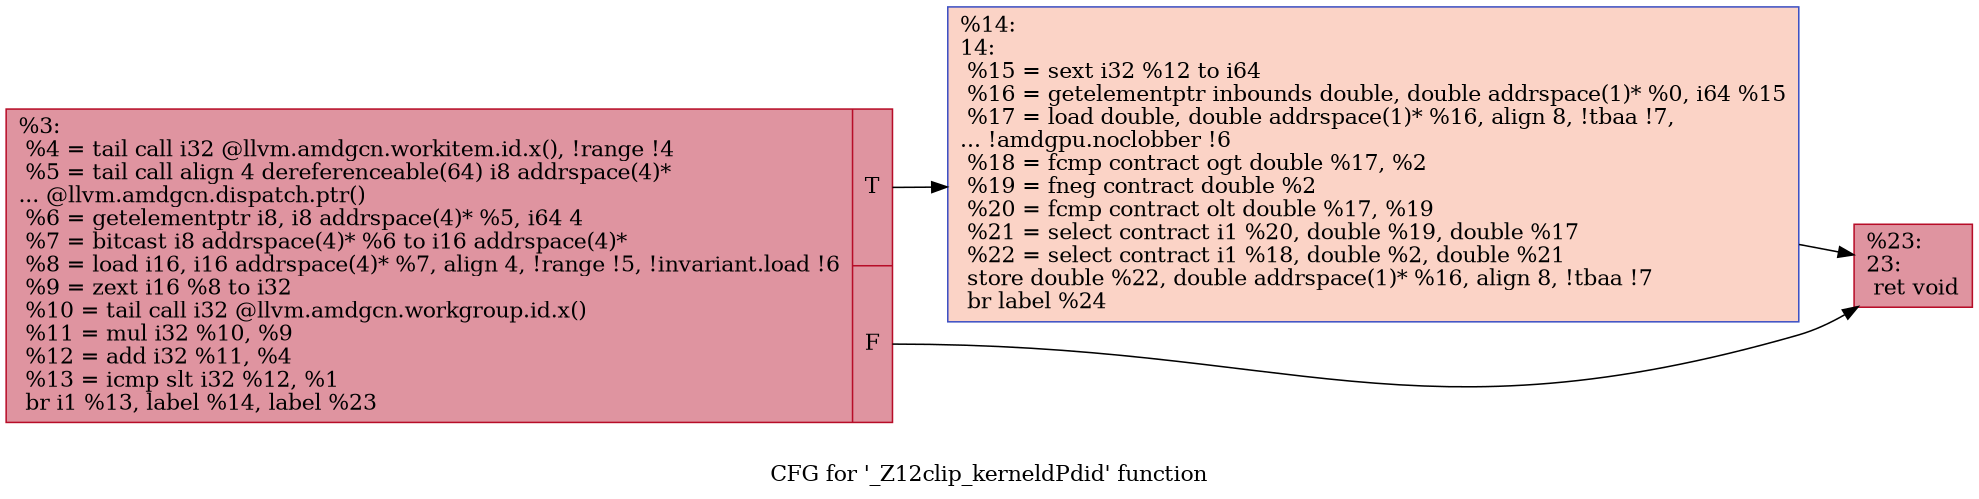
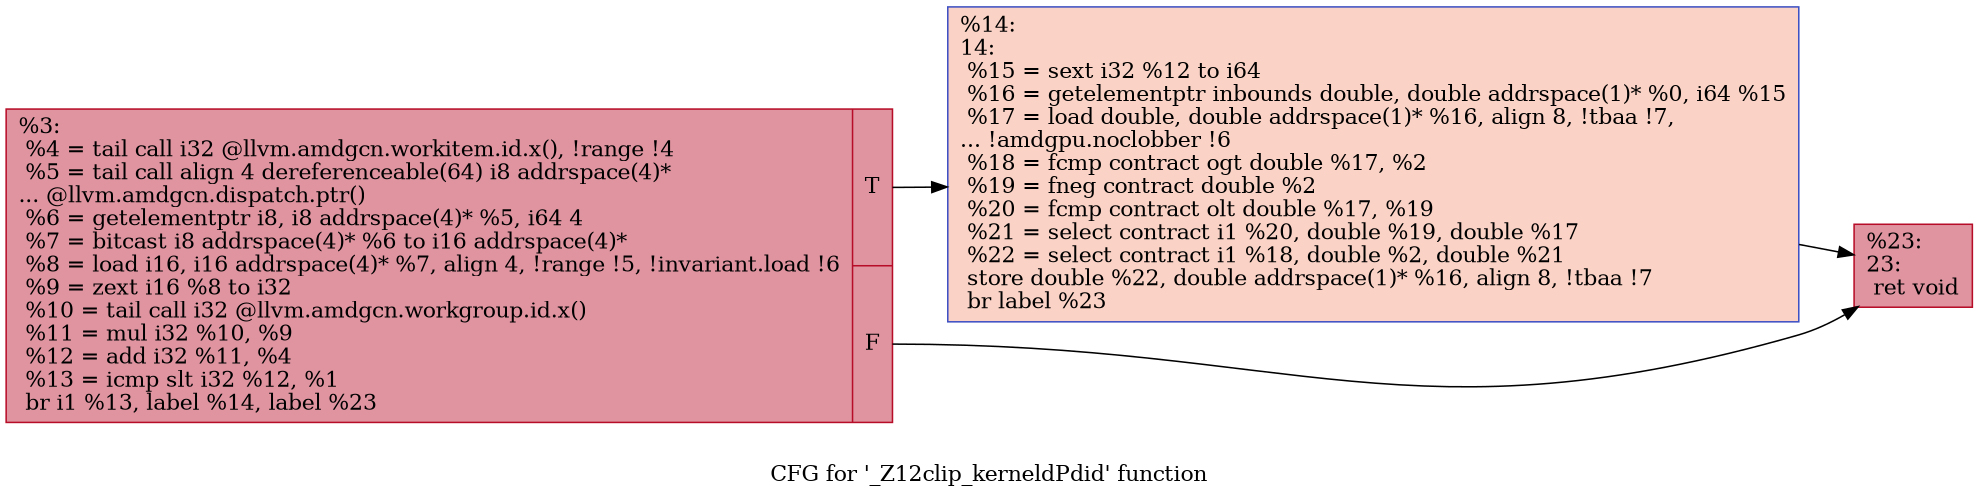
node "%14:": text "br label %24" -> "br label %23"
